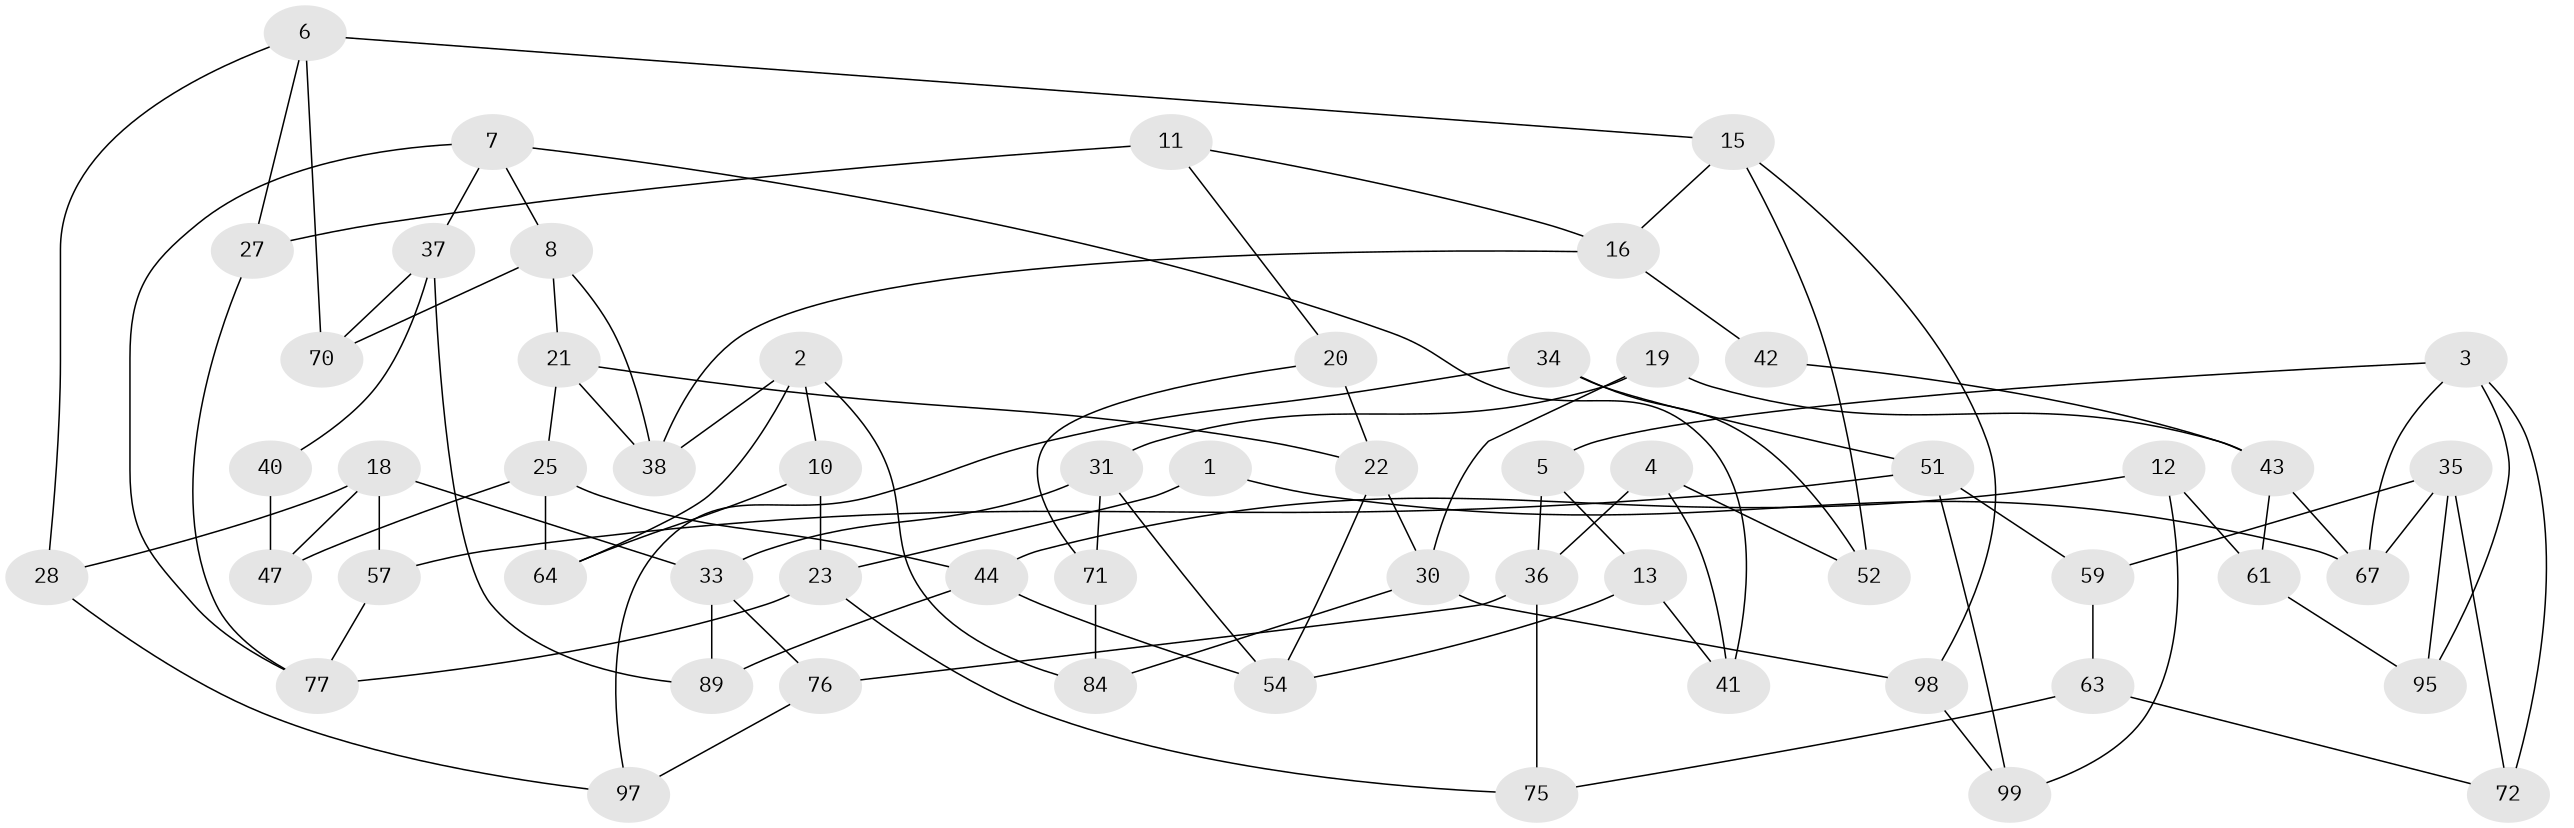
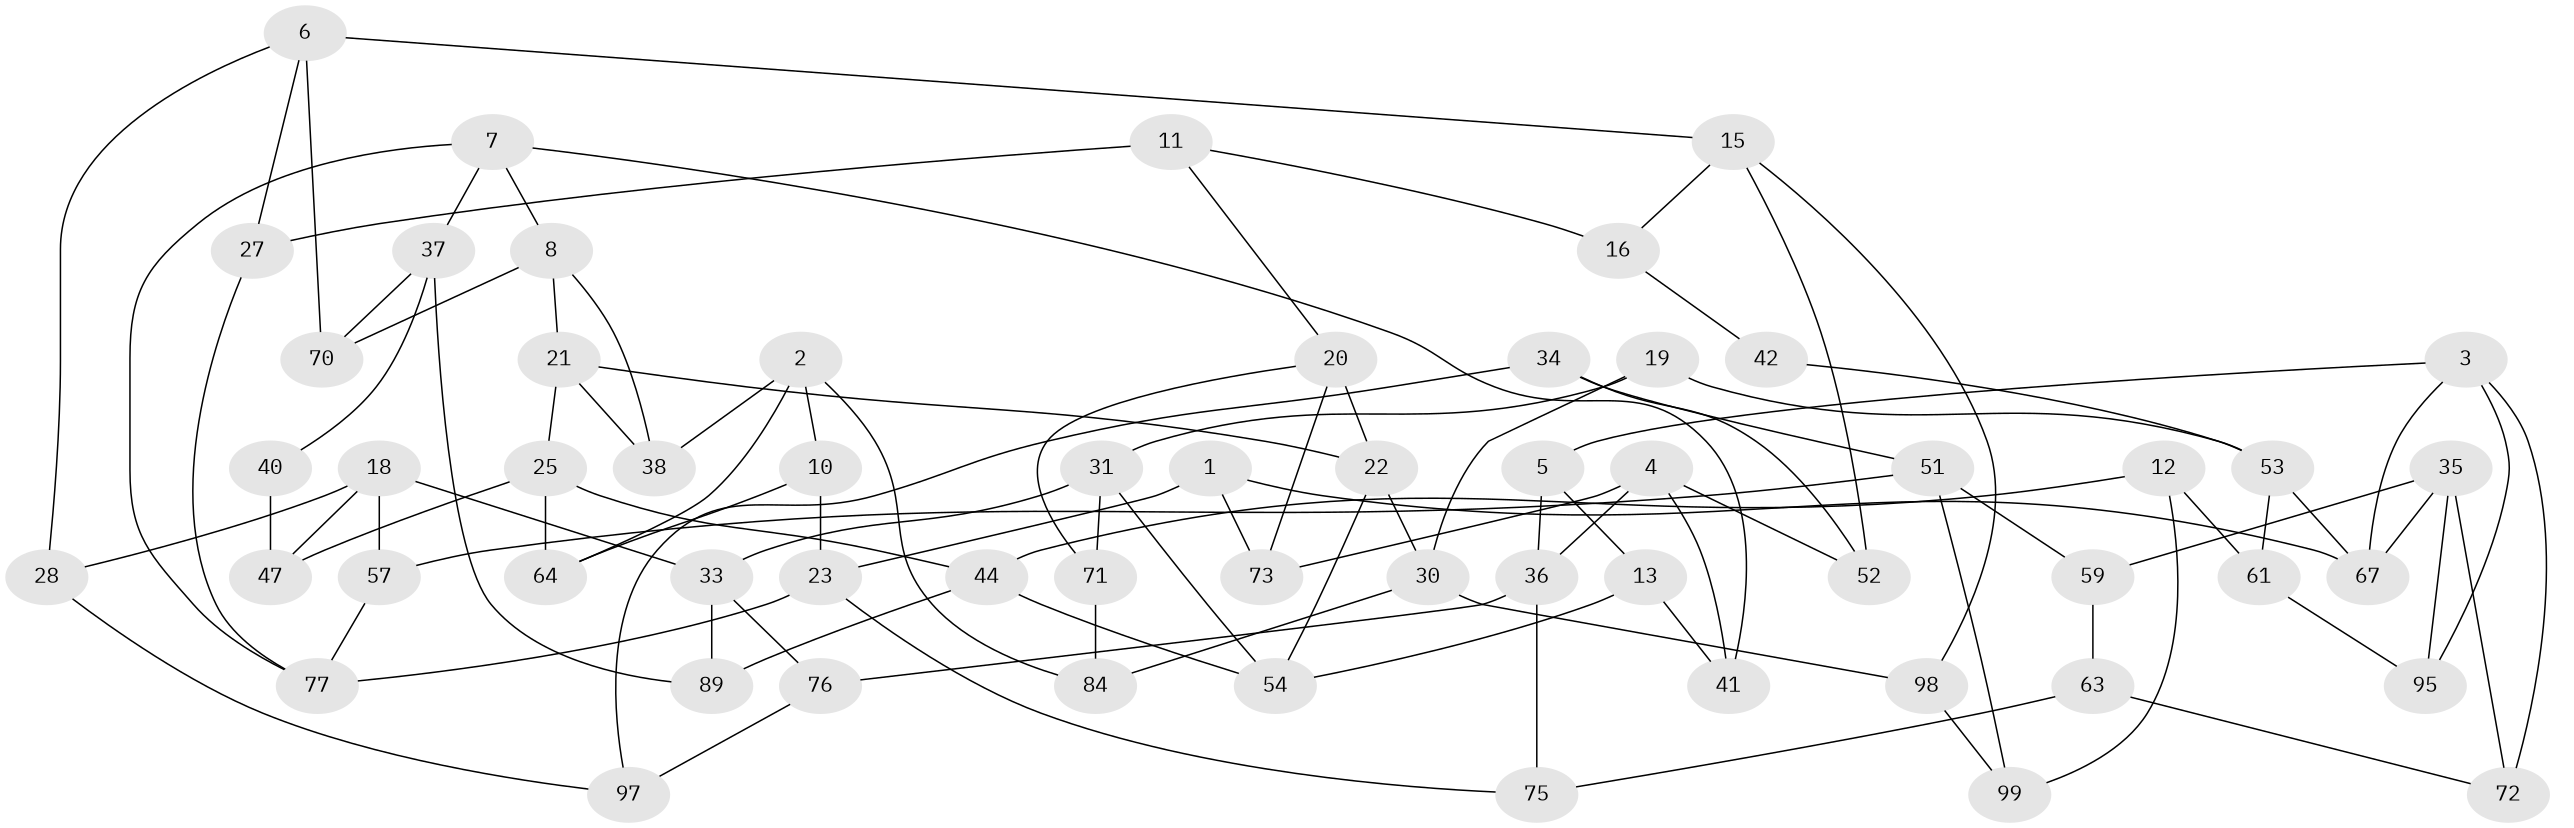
edge "16" -- "38": removed
node "43": label "43" -> "53"
node "73": added
